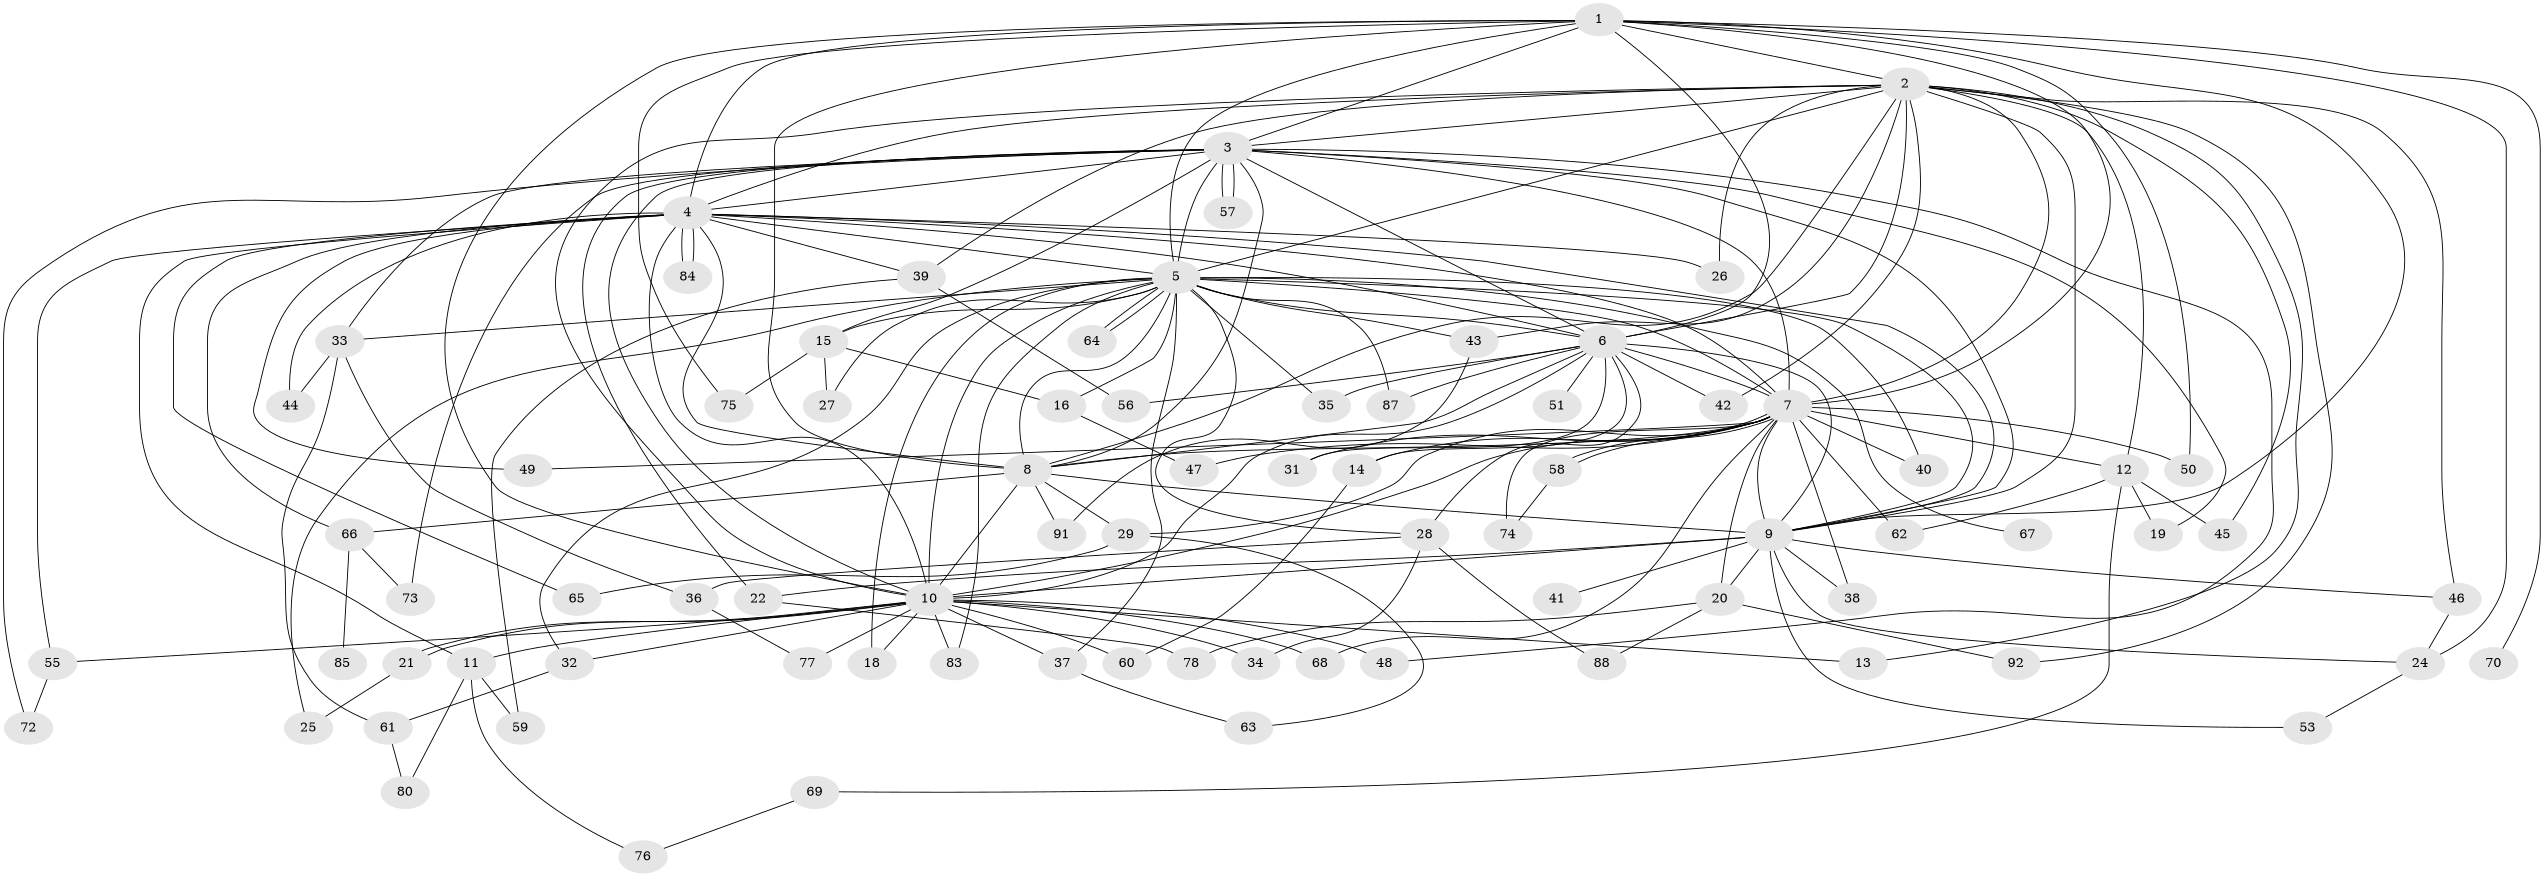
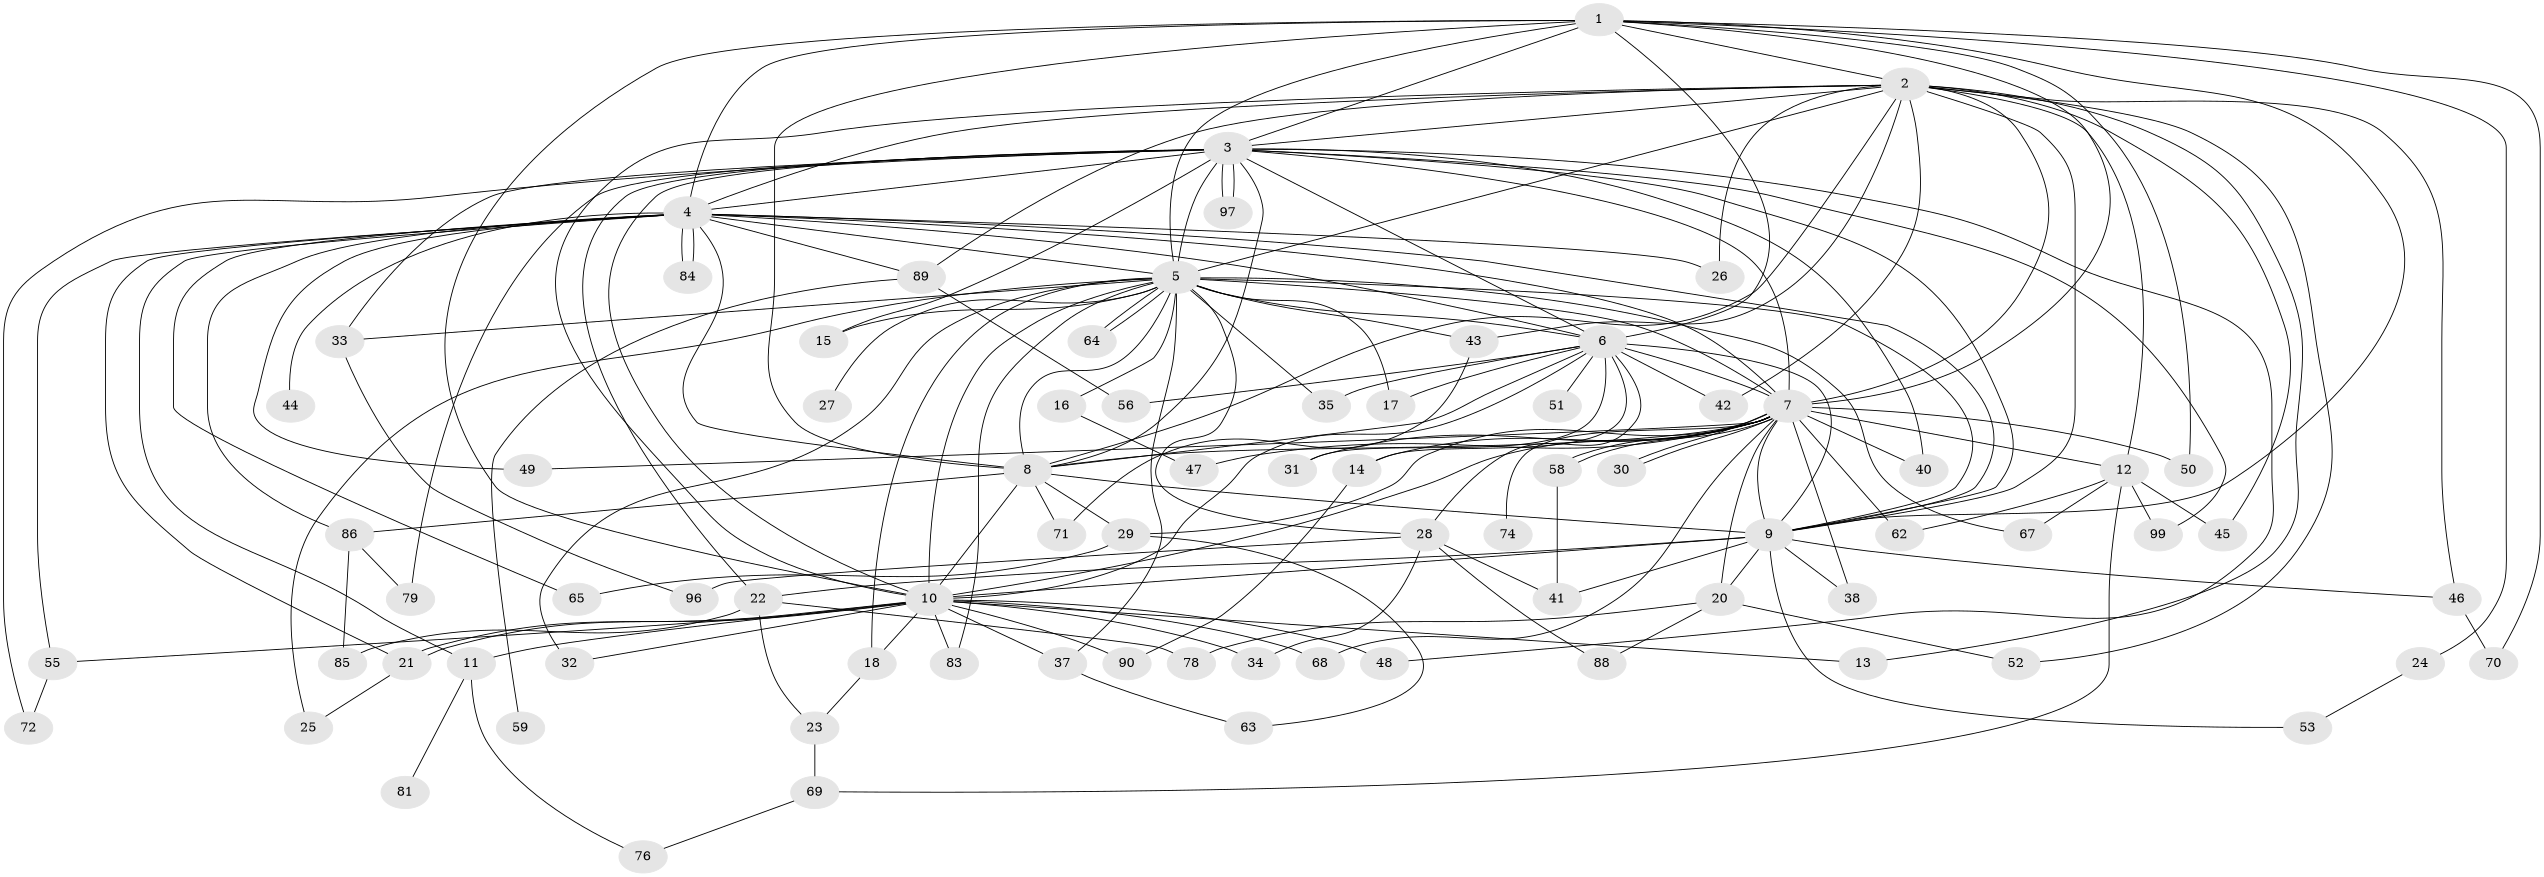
node "57": label "57" -> "97"
node "39": label "39" -> "89"
edge "5" -- "40": now "3" -- "40"
edge "2" -- "6": removed
edge "33" -- "44": removed
edge "15" -- "27": removed
edge "15" -- "16": removed
node "75": removed
node "87": label "87" -> "17"
edge "4" -- "10": now "4" -- "21"
node "30": added
edge "58" -- "74": now "58" -- "41"
edge "12" -- "67": added
node "66": label "66" -> "86"
node "91": label "91" -> "71"
node "19": label "19" -> "99"
edge "28" -- "41": added
node "73": label "73" -> "79"
node "36": label "36" -> "96"
edge "22" -- "85": added
edge "46" -- "24": now "46" -- "70"
edge "9" -- "24": removed
node "77": removed
node "60": label "60" -> "90"
node "92": label "92" -> "52"
edge "11" -- "59": removed
node "61": removed
node "23": added
node "80": label "80" -> "81"
